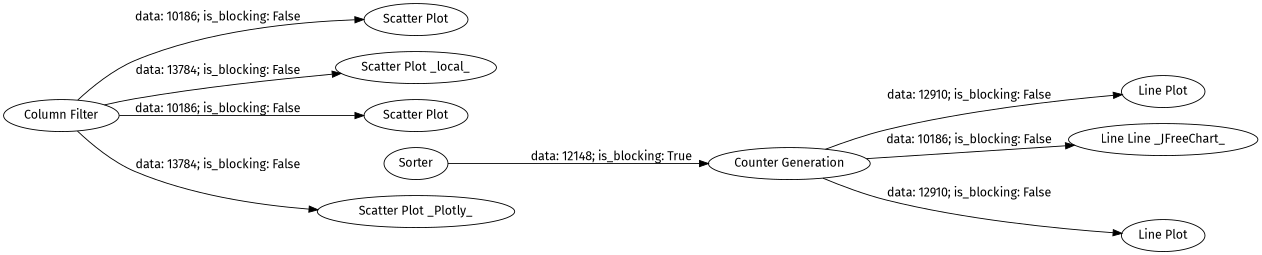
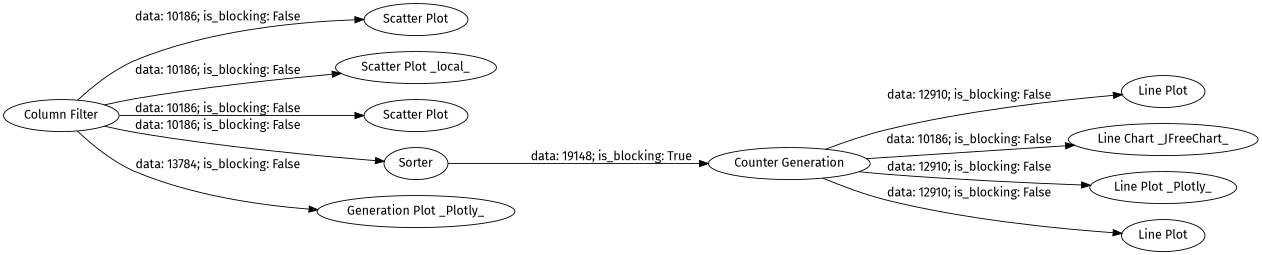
edge "Column Filter" -> "Scatter Plot _local_": label "data: 13784; is_blocking: False" -> "data: 10186; is_blocking: False"
node "Line Line _JFreeChart_": label "Line Line _JFreeChart_" -> "Line Chart _JFreeChart_"
edge "Column Filter" -> "Sorter": added, label "data: 10186; is_blocking: False"
edge "Sorter" -> "Counter Generation": label "data: 12148; is_blocking: True" -> "data: 19148; is_blocking: True"
node "Line Plot _Plotly_": added
node "Scatter Plot _Plotly_": label "Scatter Plot _Plotly_" -> "Generation Plot _Plotly_"
